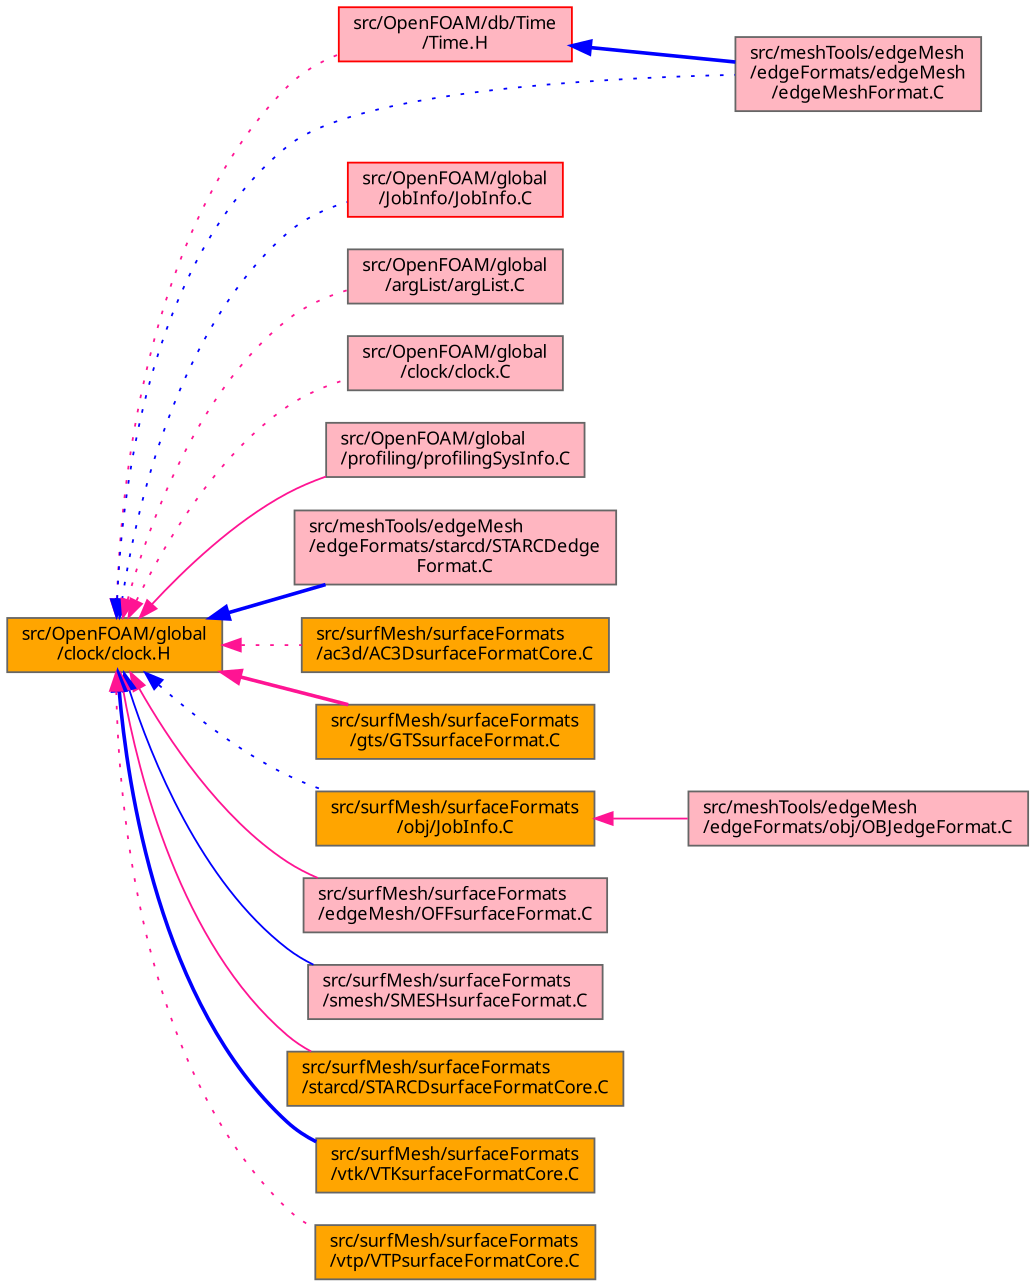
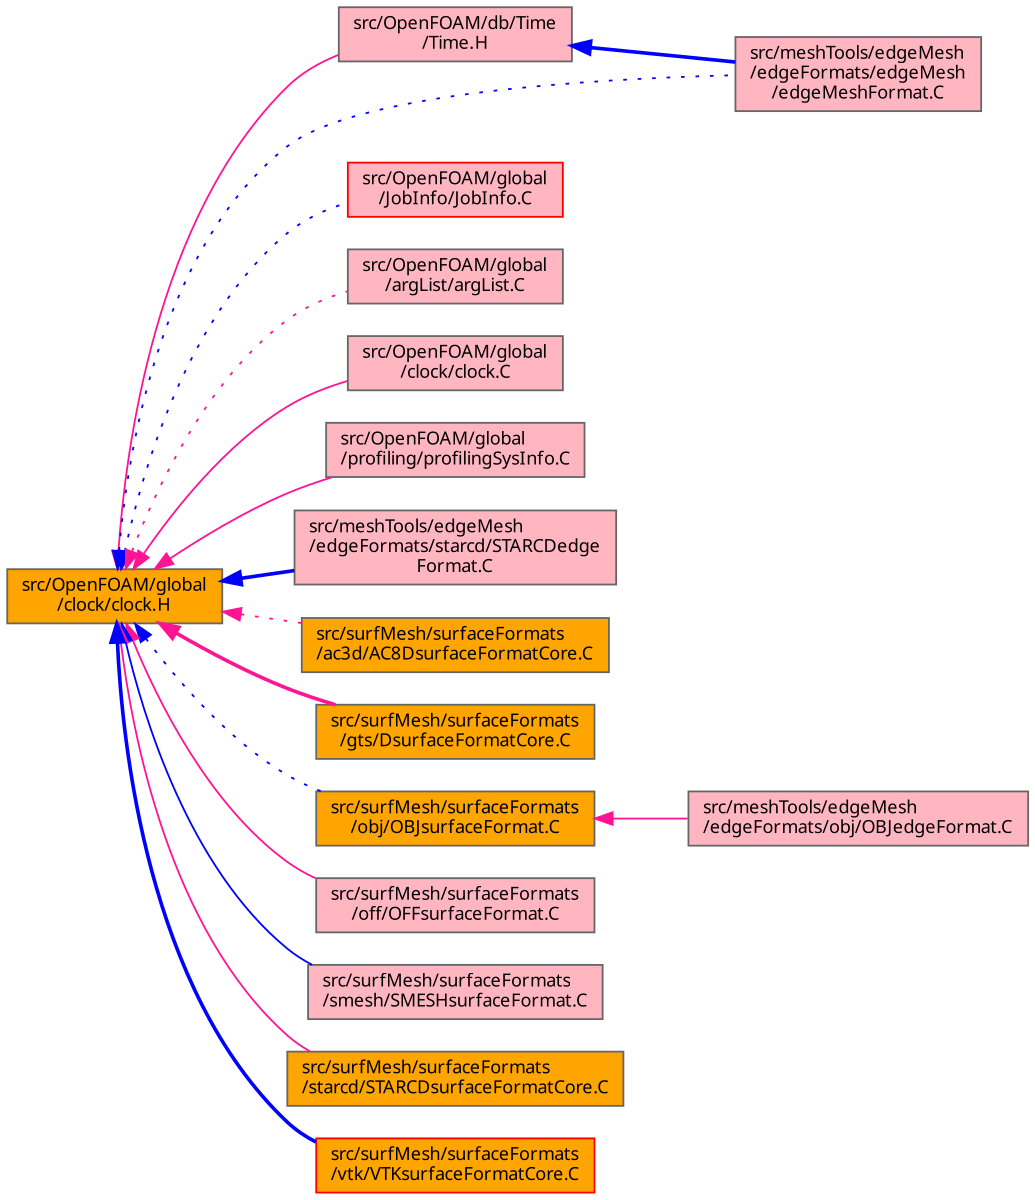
node "src/OpenFOAM/db/Time /Time.H": color red -> grey40
edge "src/OpenFOAM/db/Time /Time.H" -> "src/OpenFOAM/global /clock/clock.H": style dotted -> solid
edge "src/OpenFOAM/global /clock/clock.C" -> "src/OpenFOAM/global /clock/clock.H": style dotted -> solid
node "src/surfMesh/surfaceFormats /ac3d/AC3DsurfaceFormatCore.C": label "src/surfMesh/surfaceFormats /ac3d/AC3DsurfaceFormatCore.C" -> "src/surfMesh/surfaceFormats /ac3d/AC8DsurfaceFormatCore.C"
node "src/surfMesh/surfaceFormats /gts/GTSsurfaceFormat.C": label "src/surfMesh/surfaceFormats /gts/GTSsurfaceFormat.C" -> "src/surfMesh/surfaceFormats /gts/DsurfaceFormatCore.C"
node "src/surfMesh/surfaceFormats /obj/JobInfo.C": label "src/surfMesh/surfaceFormats /obj/JobInfo.C" -> "src/surfMesh/surfaceFormats /obj/OBJsurfaceFormat.C"
node "src/surfMesh/surfaceFormats /edgeMesh/OFFsurfaceFormat.C": label "src/surfMesh/surfaceFormats /edgeMesh/OFFsurfaceFormat.C" -> "src/surfMesh/surfaceFormats /off/OFFsurfaceFormat.C"
node "src/surfMesh/surfaceFormats /vtk/VTKsurfaceFormatCore.C": color grey40 -> red
node "src/surfMesh/surfaceFormats /vtp/VTPsurfaceFormatCore.C": removed
